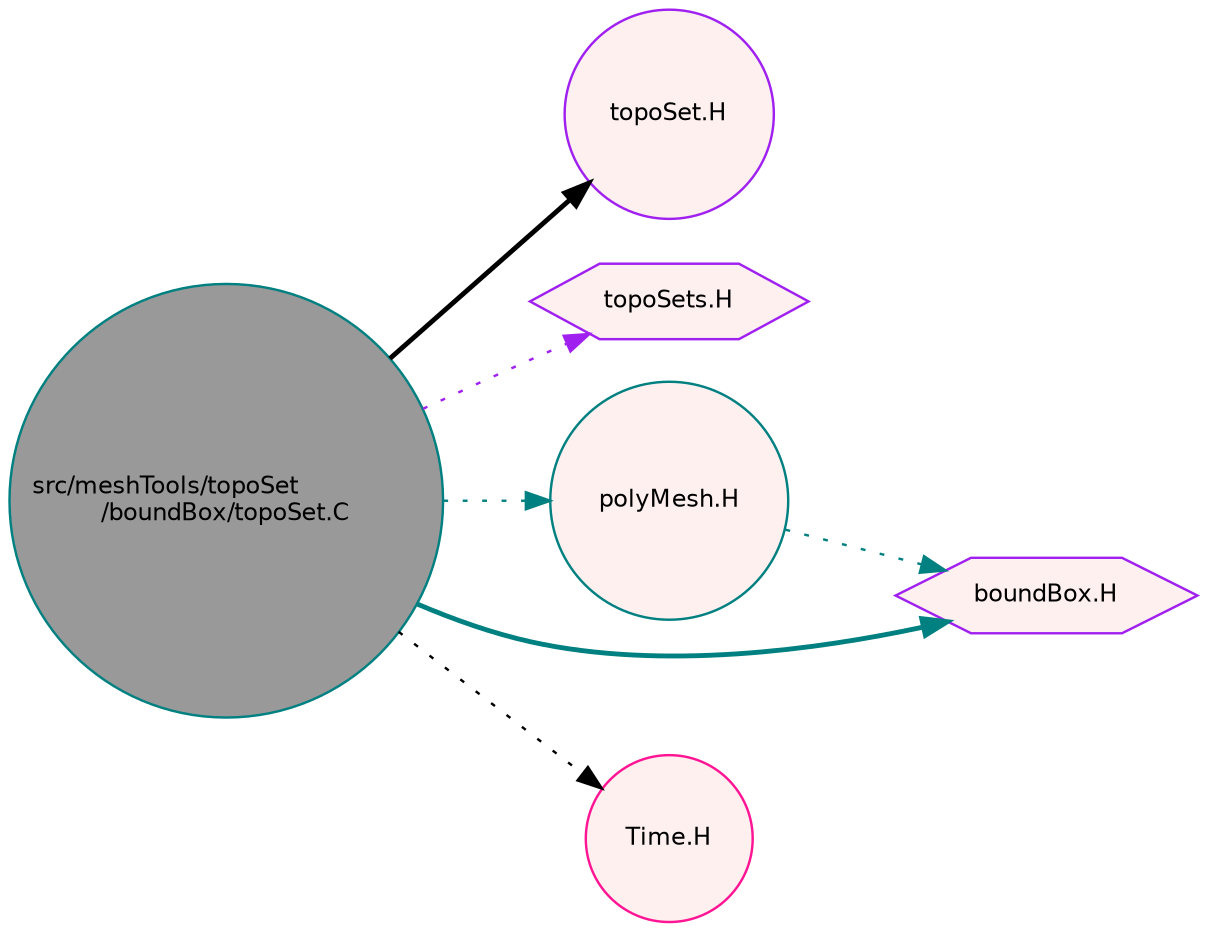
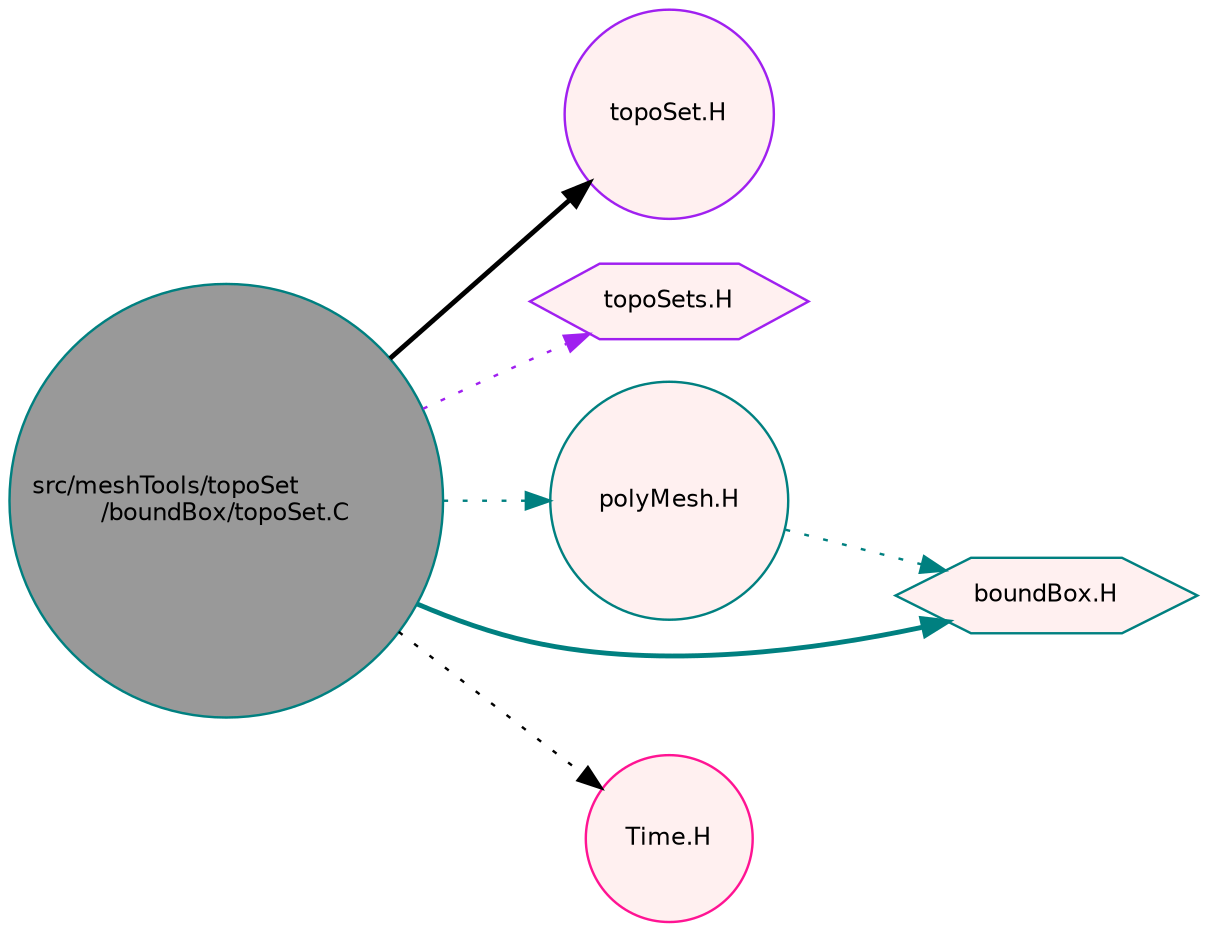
node "boundBox.H": color purple -> teal
